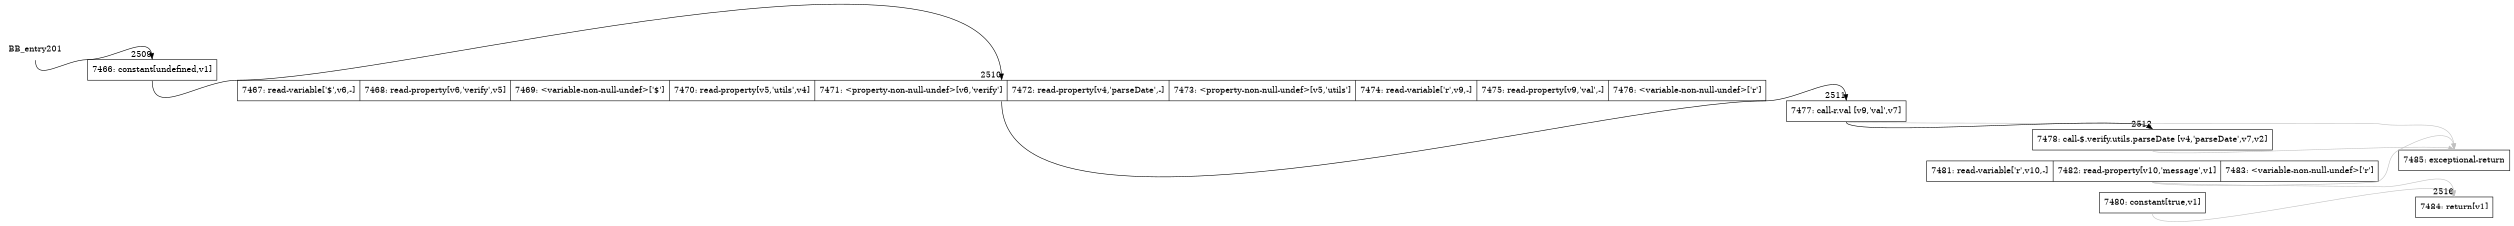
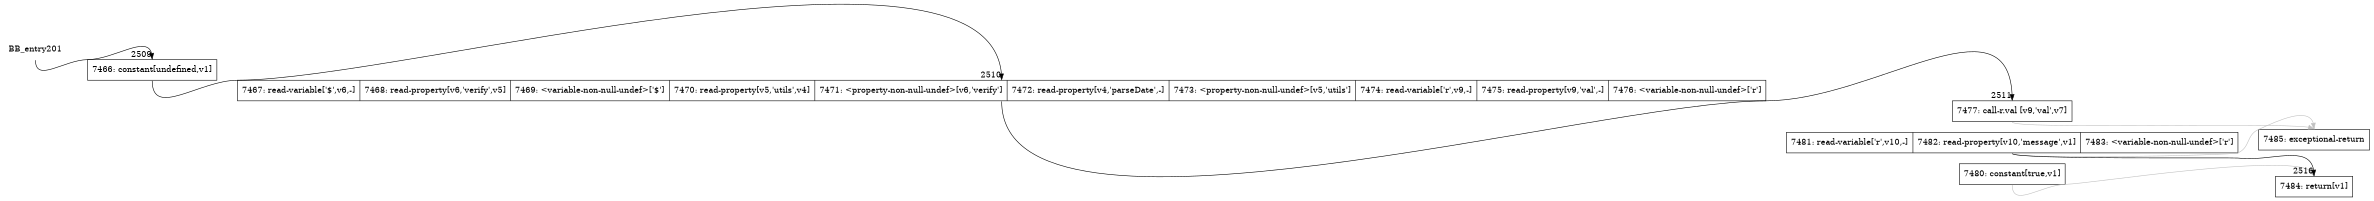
node "7478: call-$.verify.utils.parseDate [v4,'parseDate',v7,v2]": removed
edge "7481: read-variable['r',v10,-]" -> "7484: return[v1]": color gray -> black
